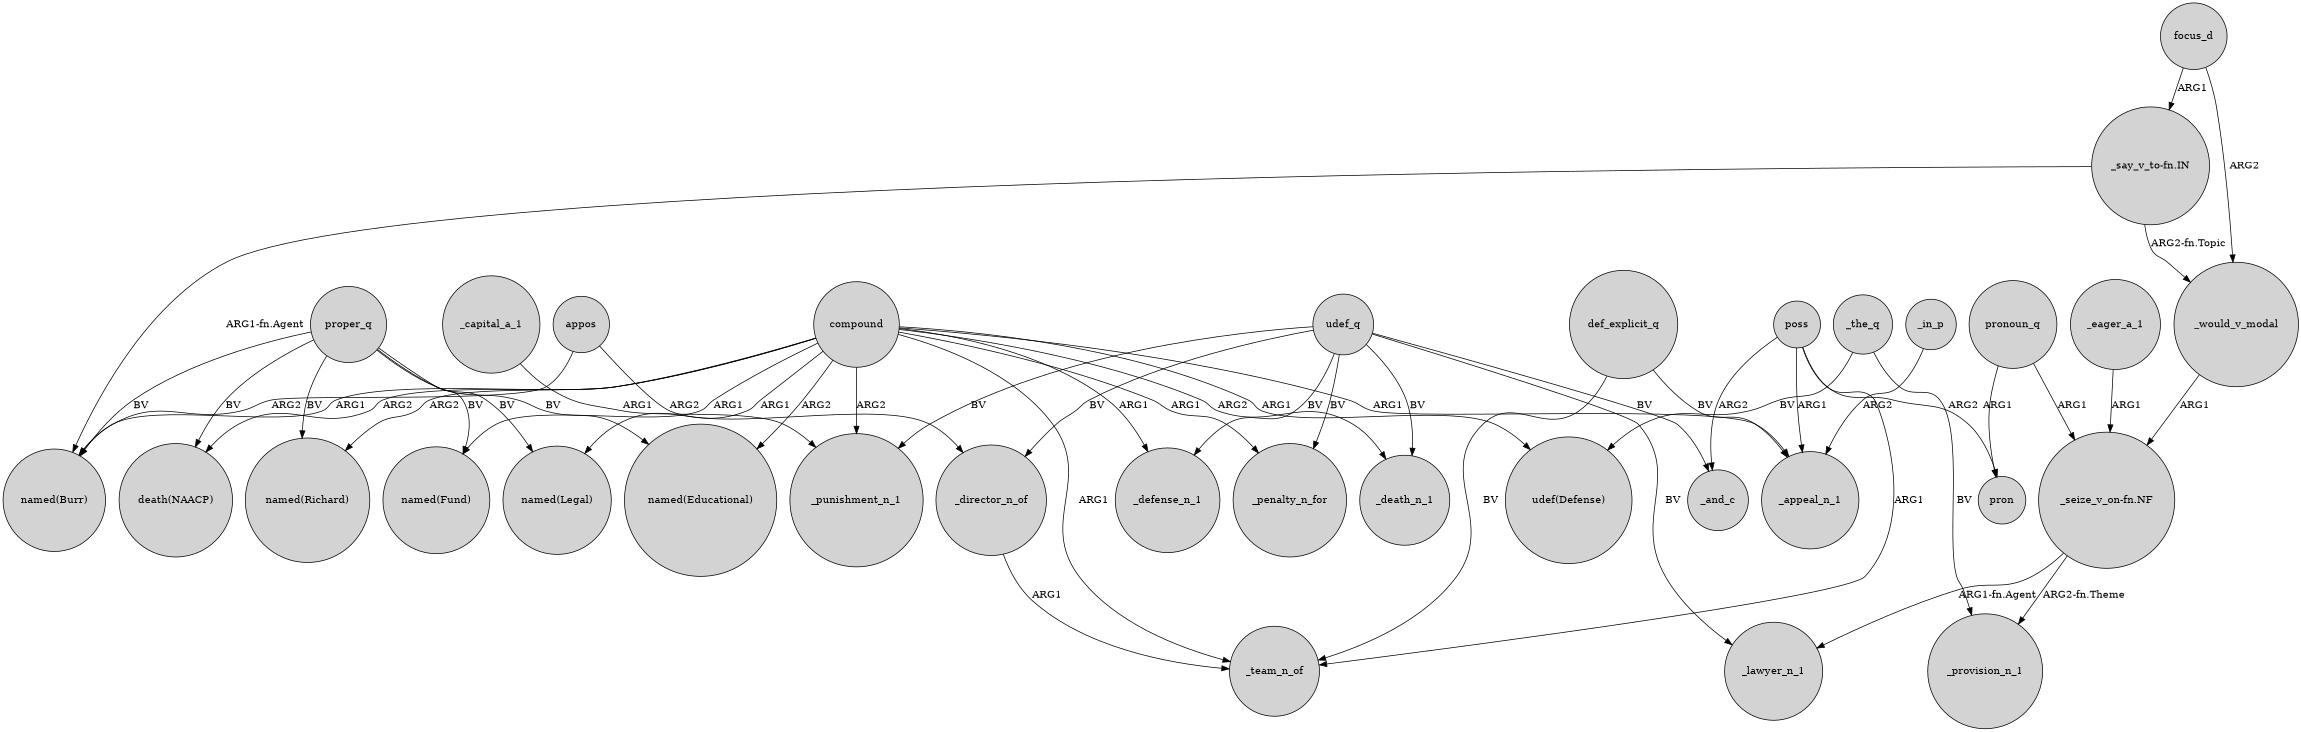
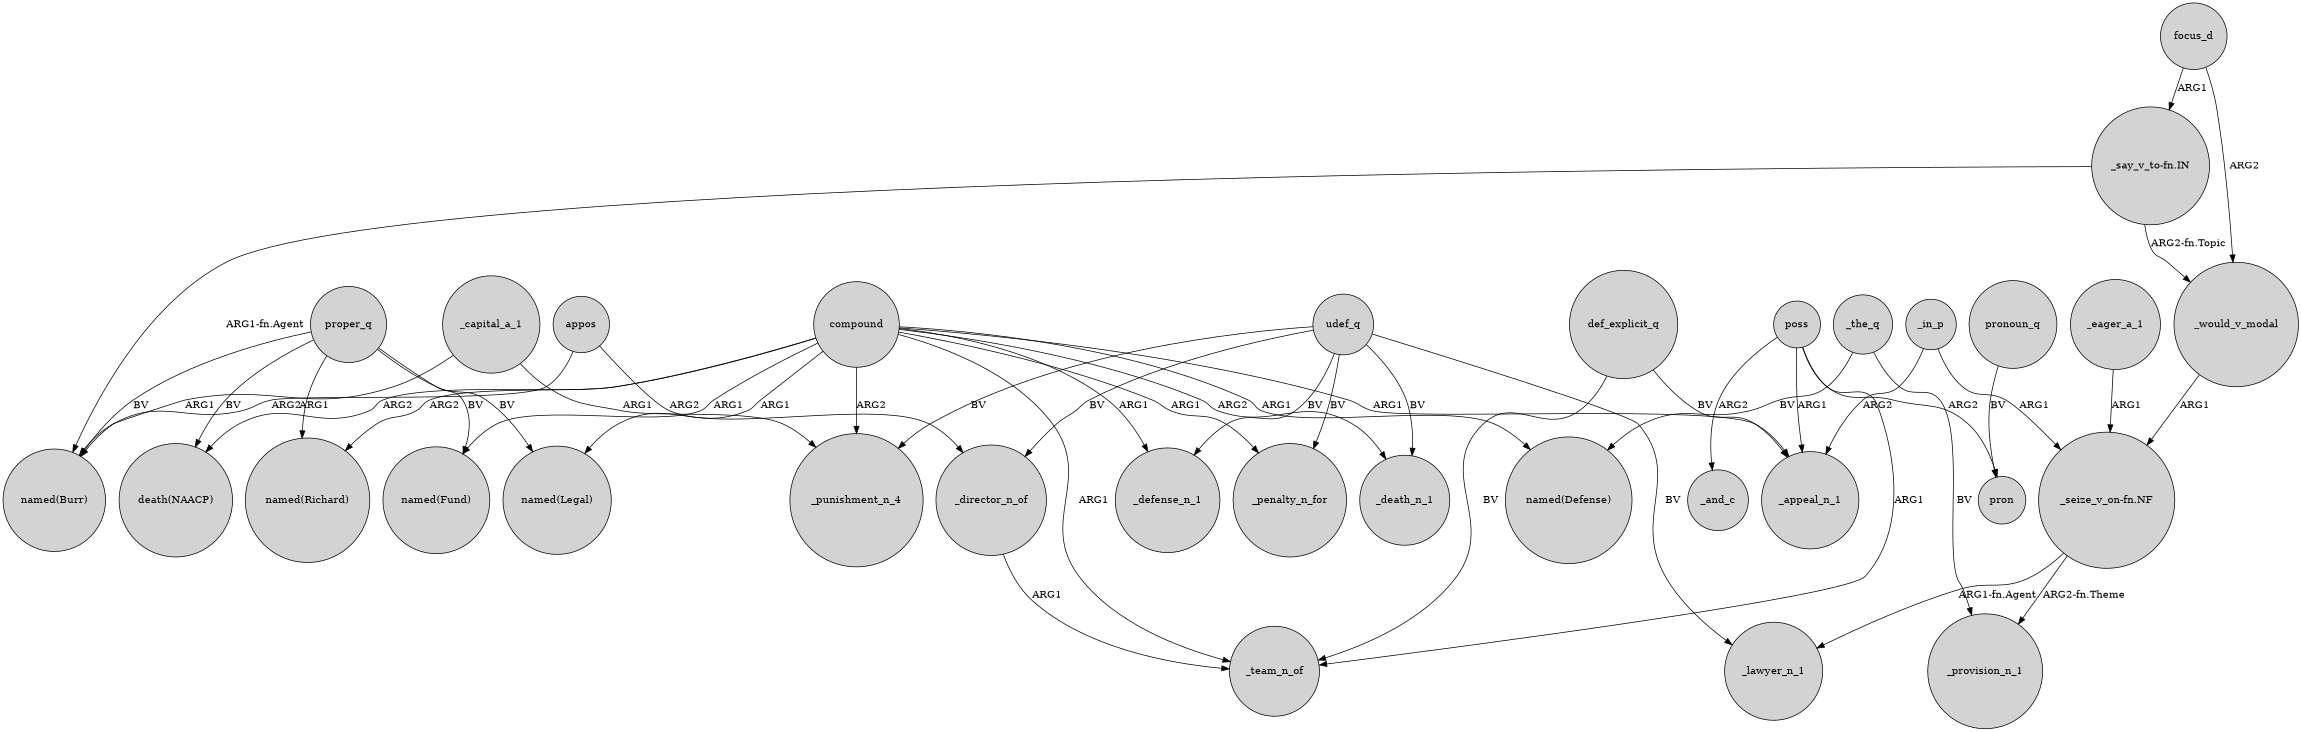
edge "udef_q" -> "_and_c": removed, label "BV"
edge "compound" -> "named(Burr)": now "_capital_a_1" -> "named(Burr)"
edge "pronoun_q" -> "_seize_v_on-fn.NF": now "_in_p" -> "_seize_v_on-fn.NF"
edge "proper_q" -> "named(Richard)": label "BV" -> "ARG1"
edge "pronoun_q" -> "pron": label "ARG1" -> "BV"
node "named(Educational)": removed
node "_punishment_n_1": label "_punishment_n_1" -> "_punishment_n_4"
node "udef(Defense)": label "udef(Defense)" -> "named(Defense)"
